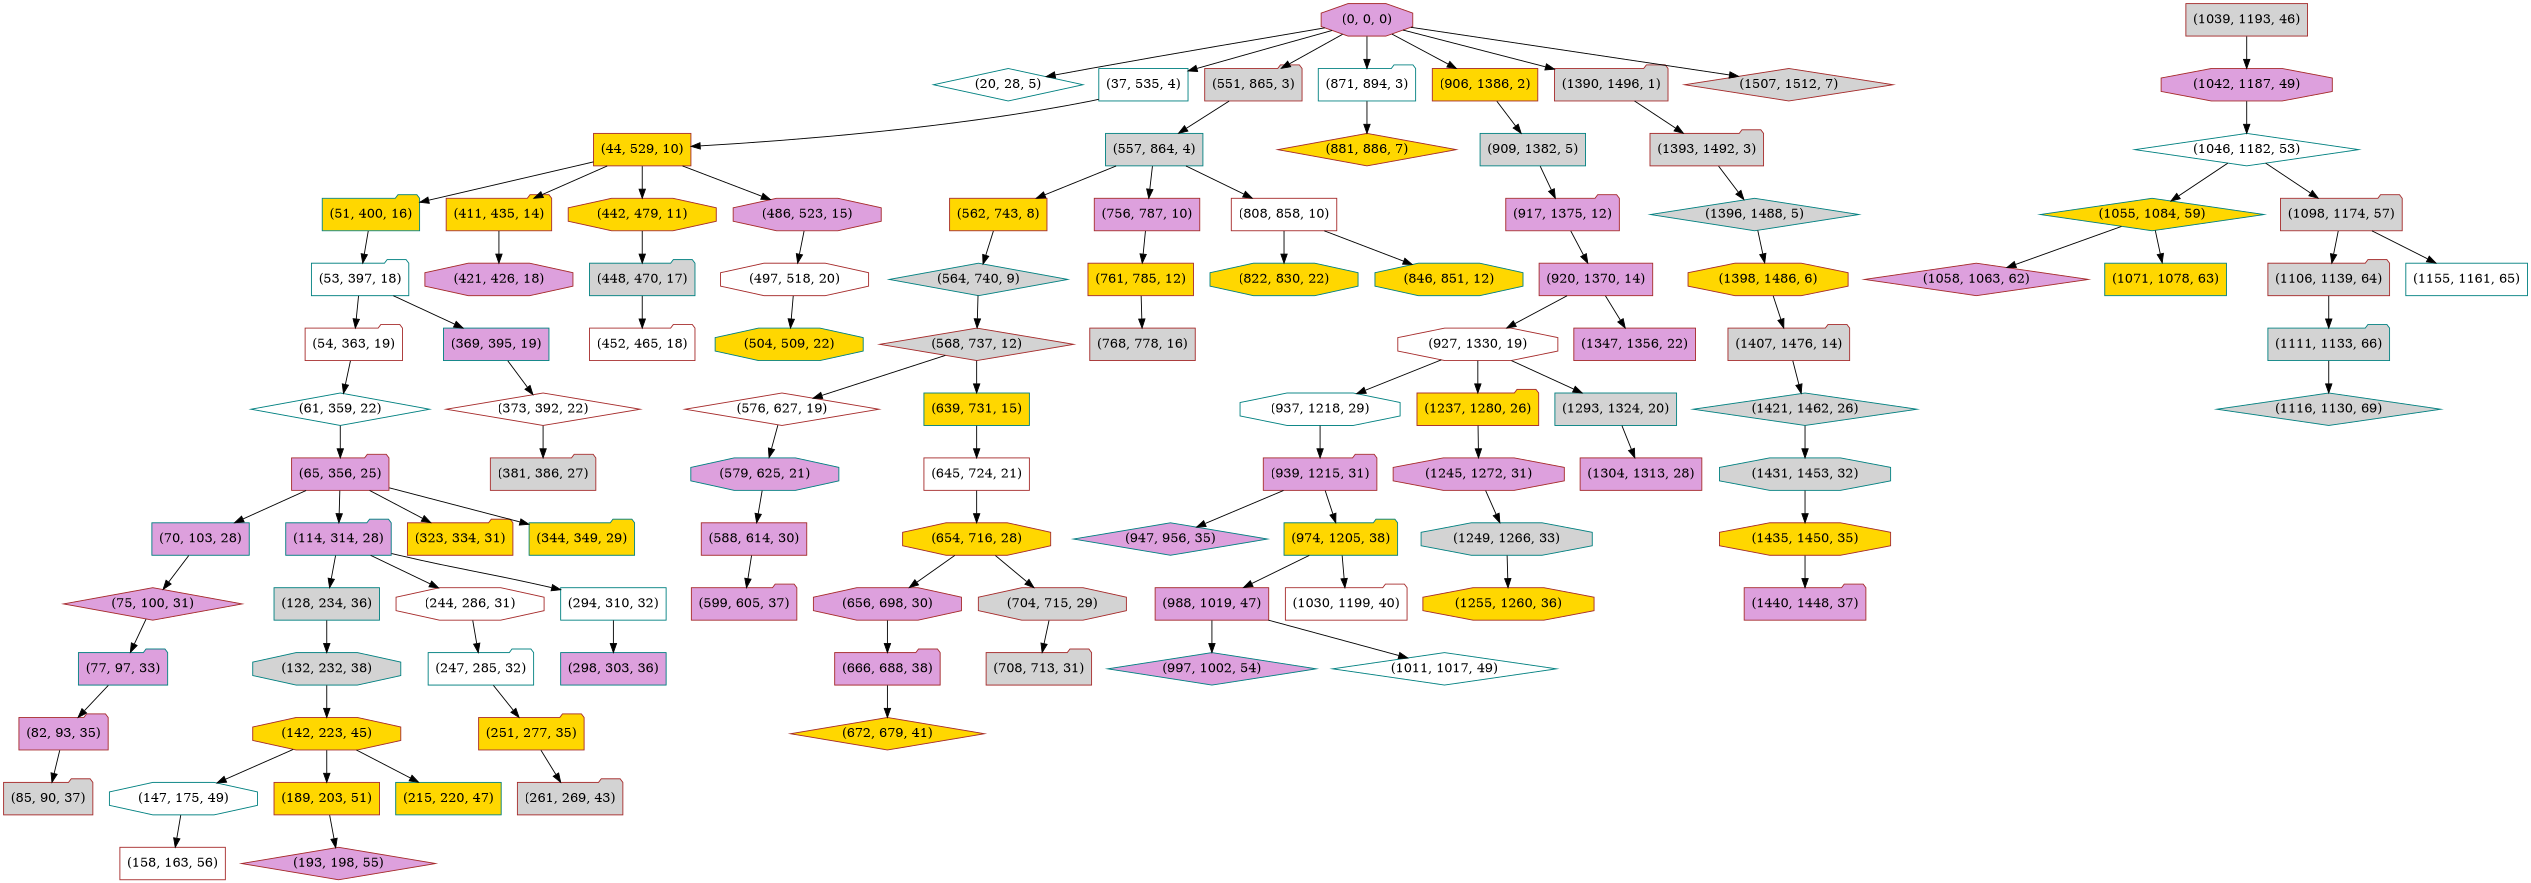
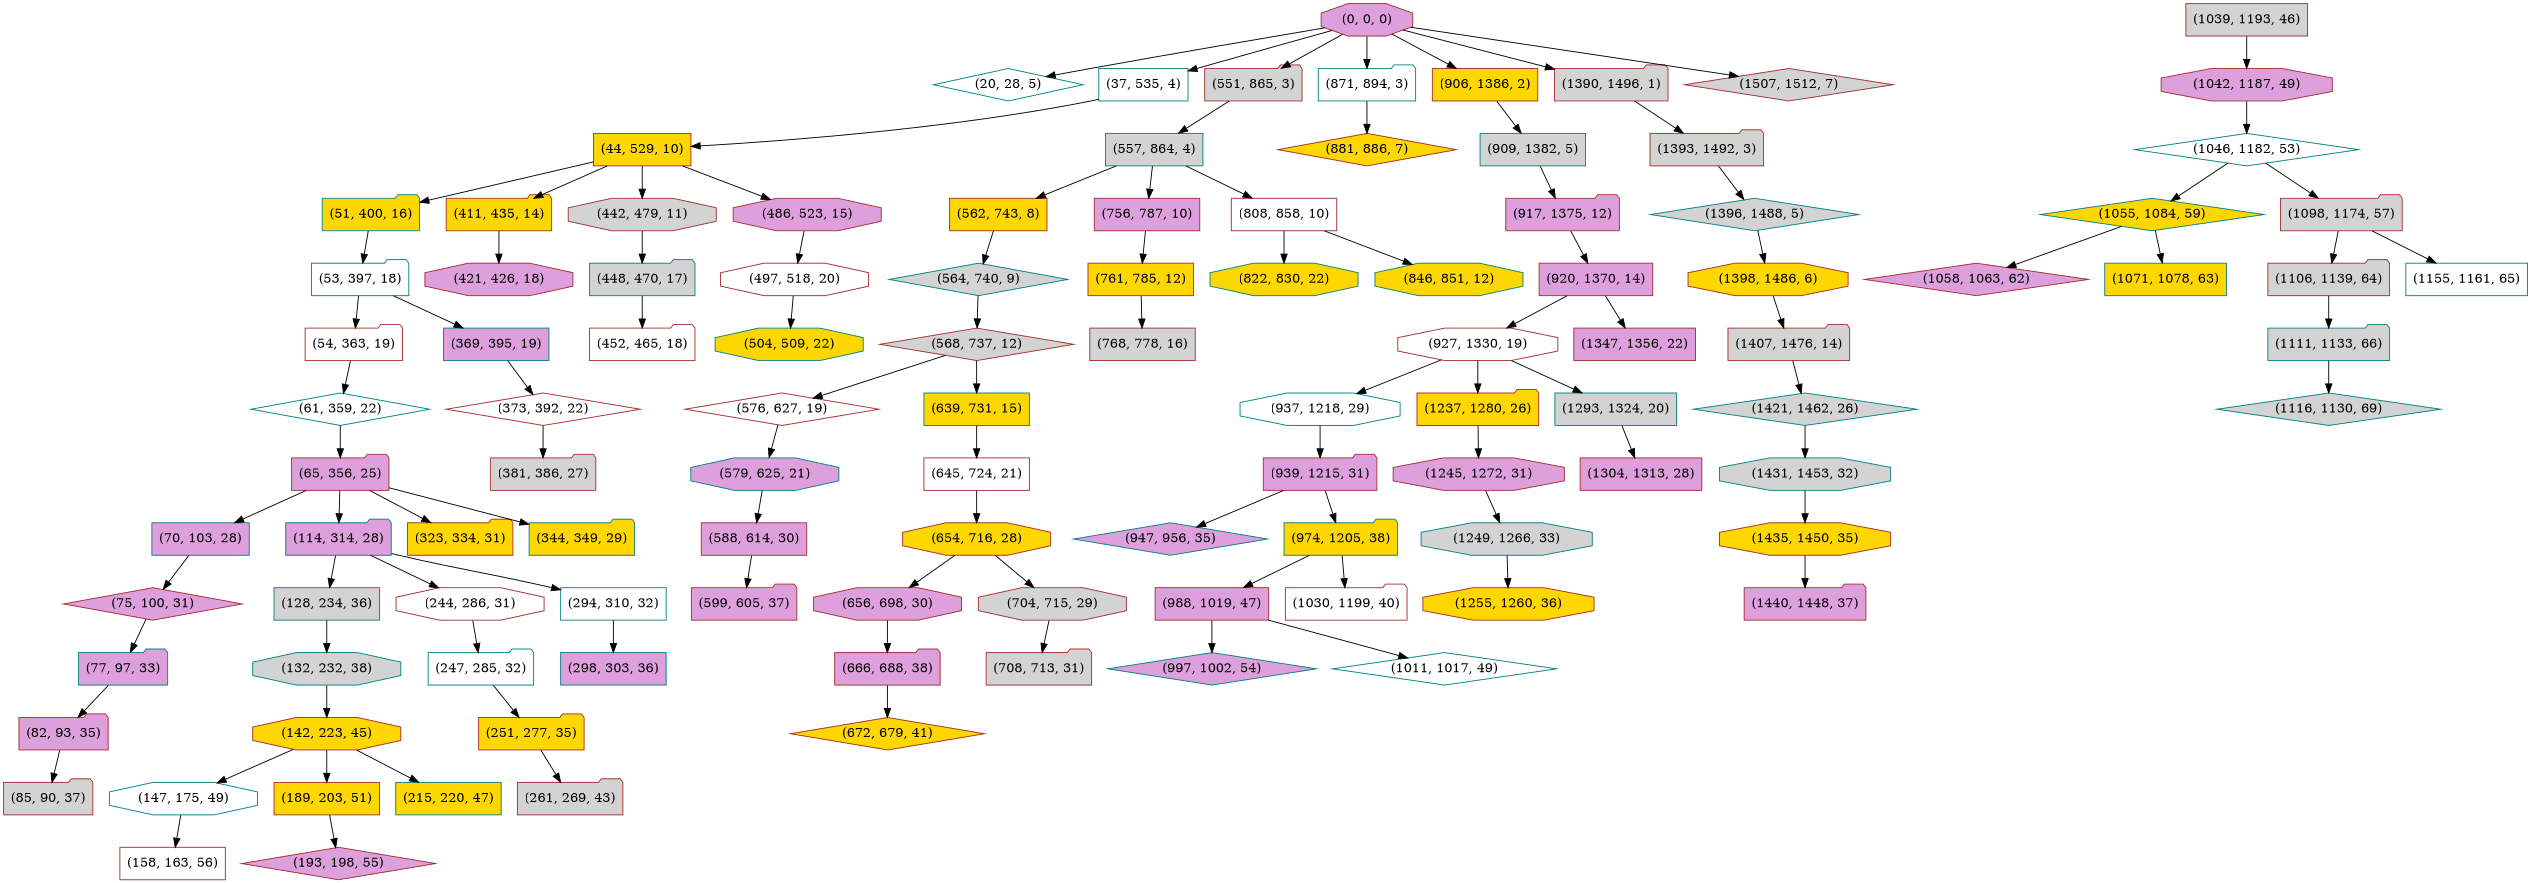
node "(442, 479, 11)": fillcolor gold -> lightgrey
